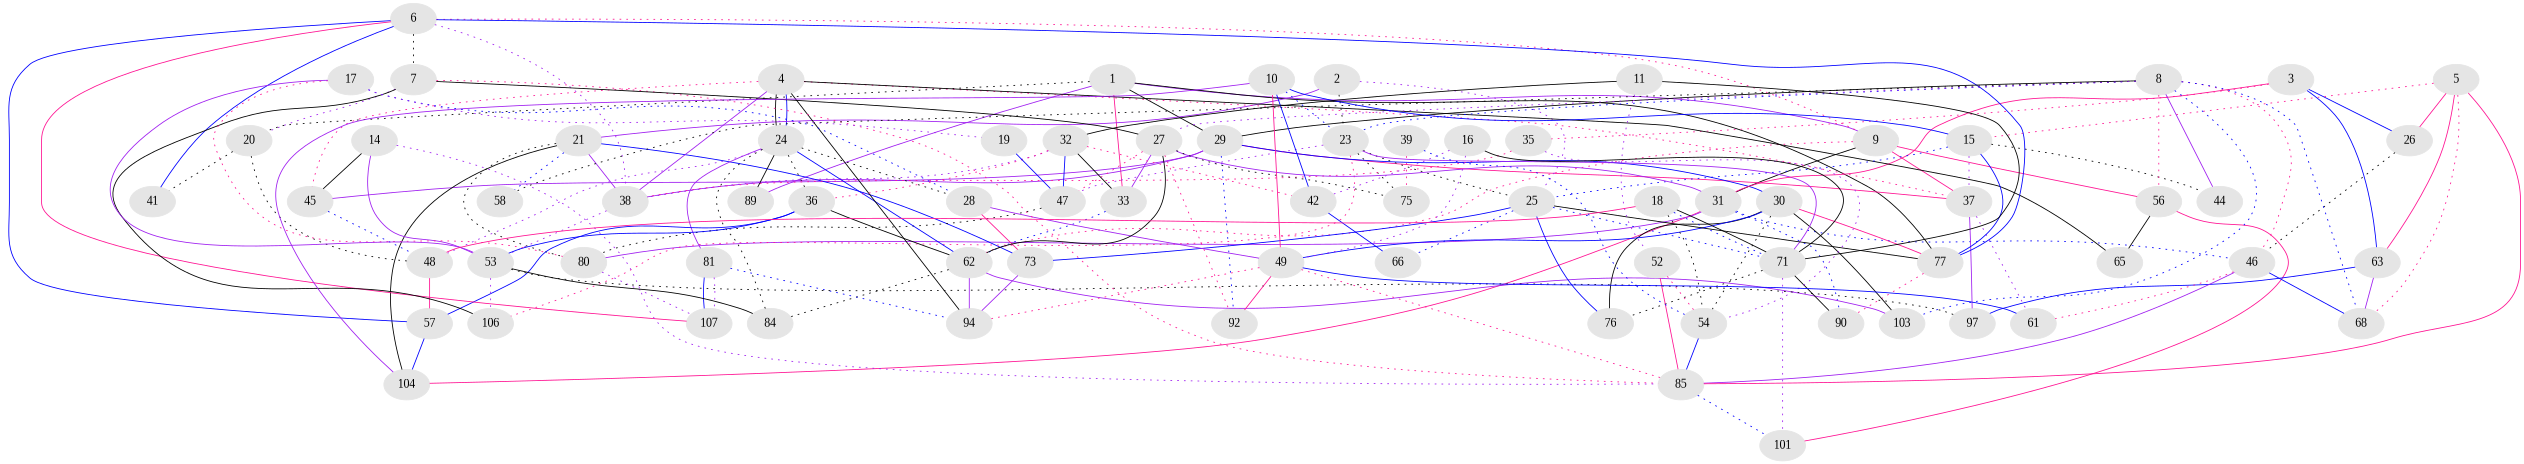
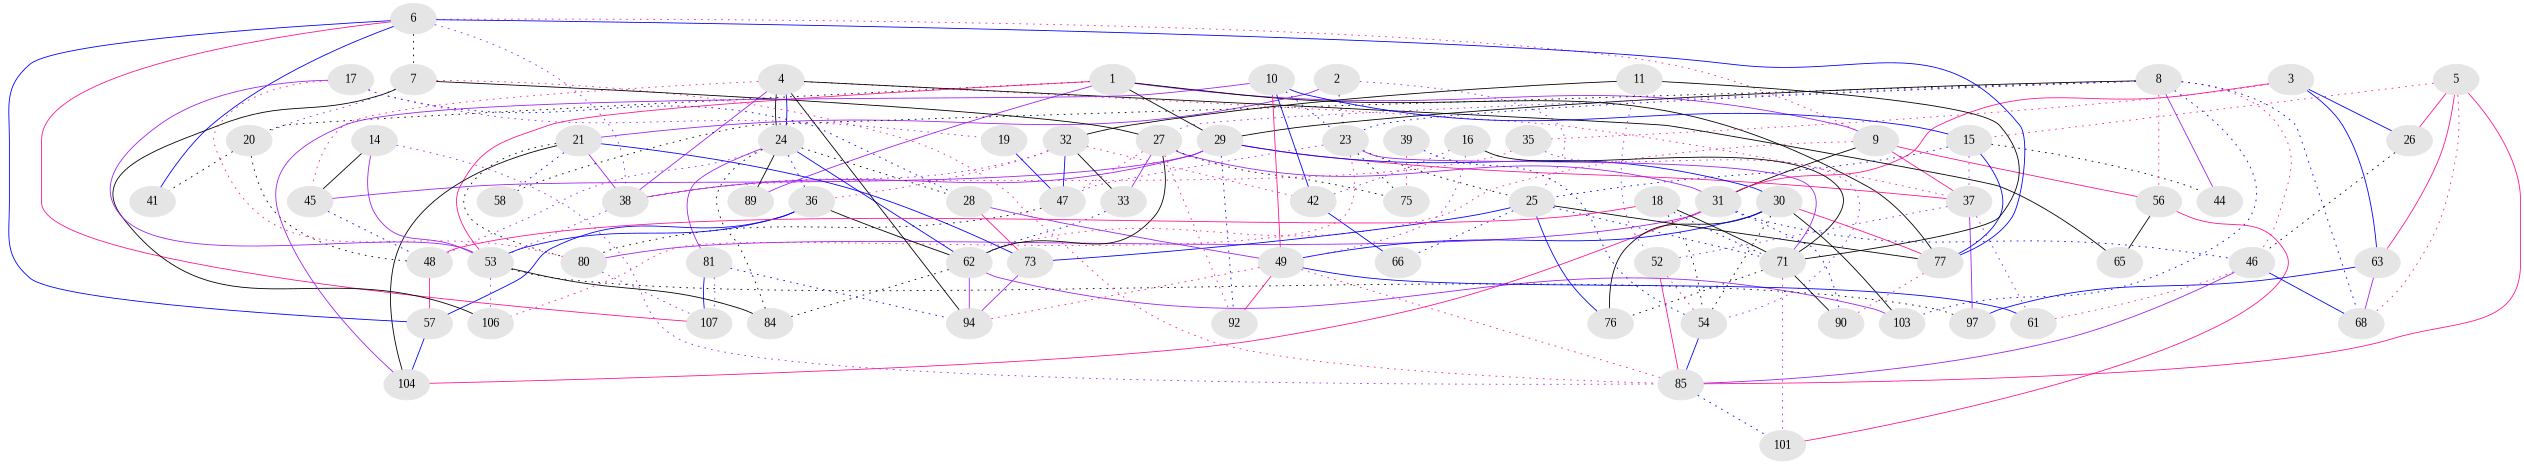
edge "1" -- "33": now "1" -- "53"
edge "24" -- "36": color black -> blue
edge "37" -- "52": added
